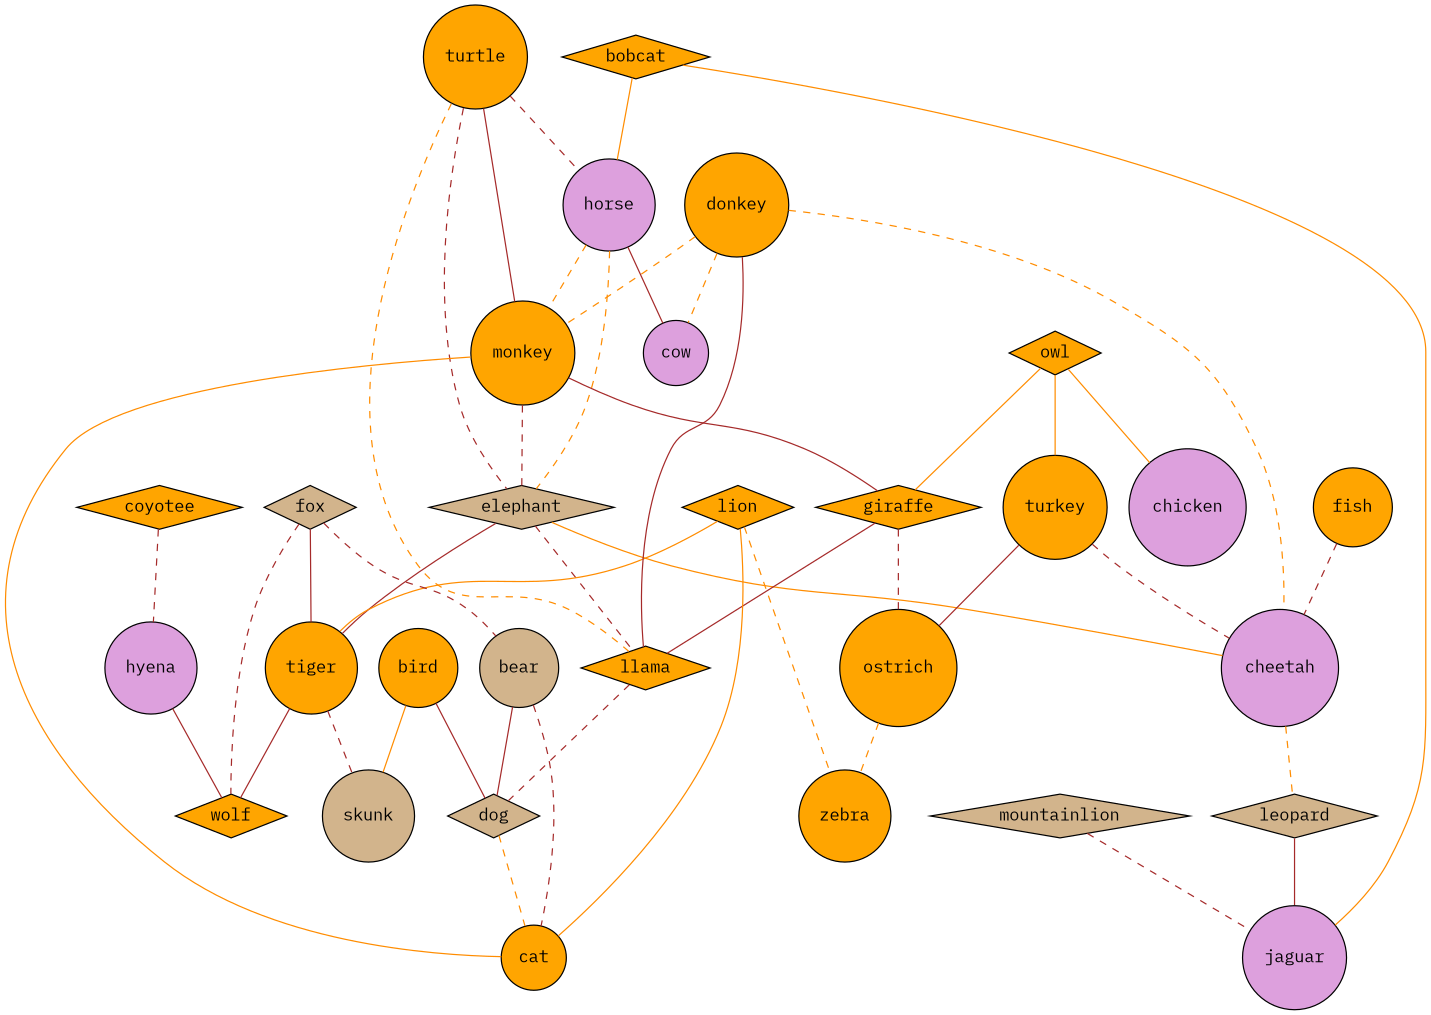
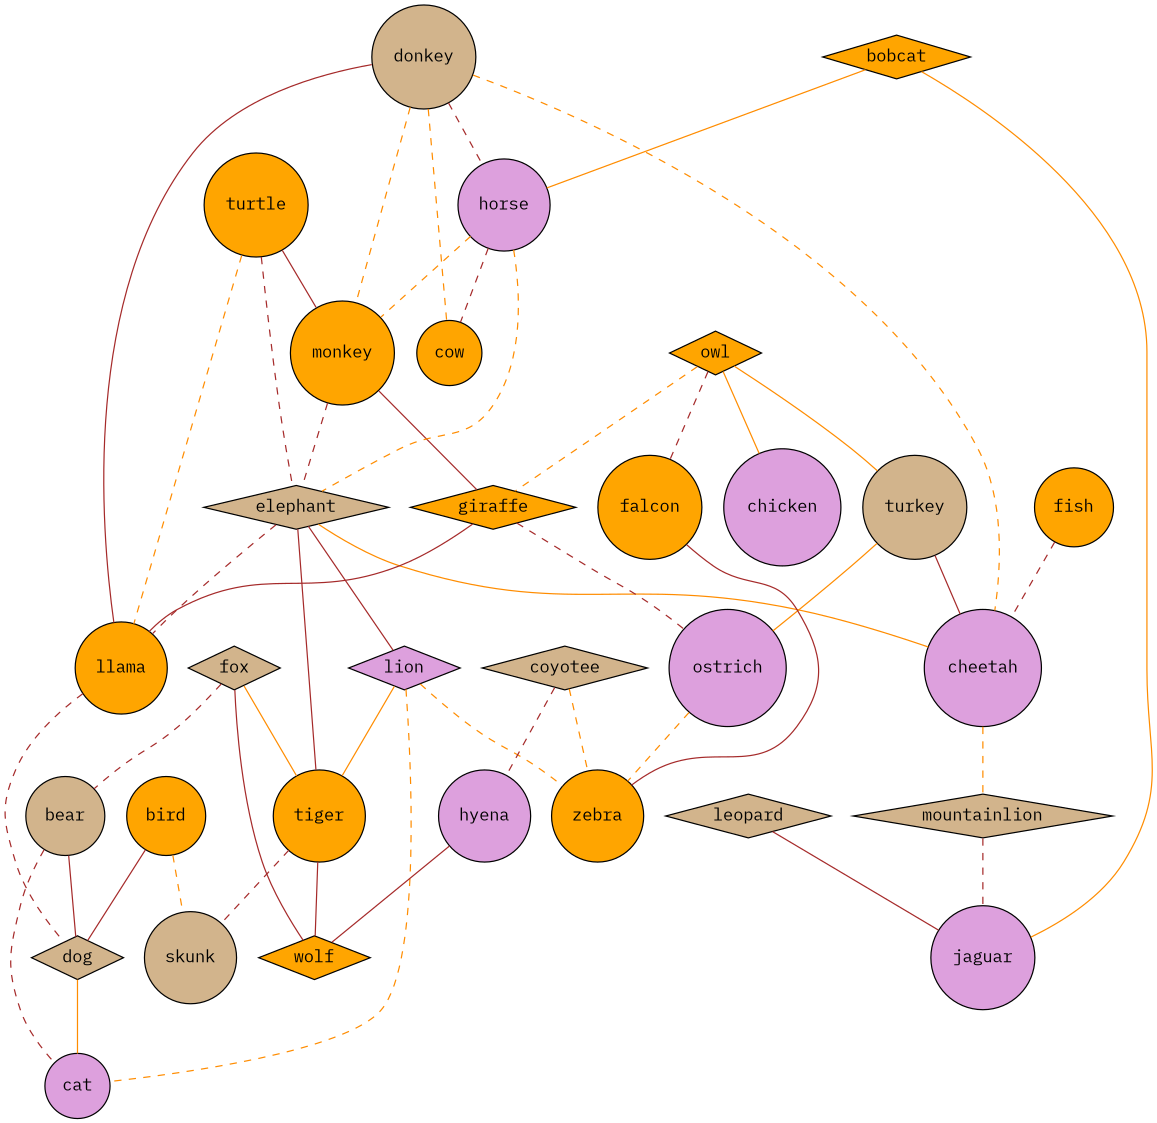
edge "turtle" -- "horse": now "donkey" -- "horse"
node "donkey": fillcolor orange -> tan
edge "horse" -- "cow": style solid -> dashed
node "cow": fillcolor plum -> orange
edge "owl" -- "giraffe": style solid -> dashed
node "coyotee": fillcolor orange -> tan
node "falcon": added
node "lion": fillcolor orange -> plum
node "turkey": fillcolor orange -> tan
edge "fox" -- "tiger": color brown -> darkorange
edge "turkey" -- "ostrich": color brown -> darkorange
edge "elephant" -- "lion": added
edge "turkey" -- "cheetah": style dashed -> solid
edge "monkey" -- "cat": removed
edge "fox" -- "wolf": style dashed -> solid
node "llama": shape diamond -> circle
node "ostrich": fillcolor orange -> plum
edge "coyotee" -- "zebra": added
edge "bird" -- "skunk": style solid -> dashed
edge "lion" -- "cat": style solid -> dashed
edge "cheetah" -- "leopard": now "cheetah" -- "mountainlion"
edge "dog" -- "cat": style dashed -> solid
node "cat": fillcolor orange -> plum
